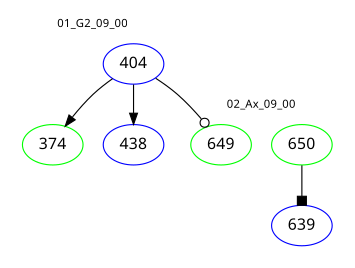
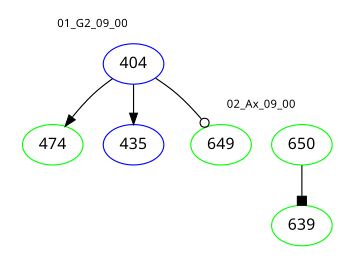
node "374": label "374" -> "474"
node "438": label "438" -> "435"
node "639": color blue -> green
